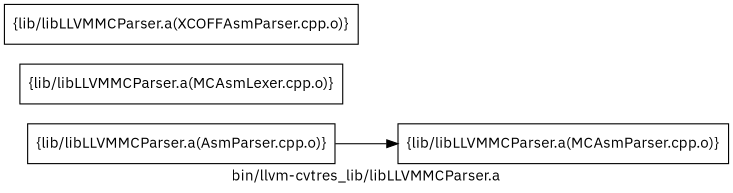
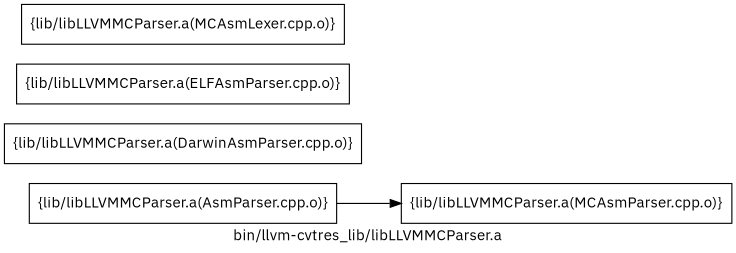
node "{lib/libLLVMMCParser.a(XCOFFAsmParser.cpp.o)}": removed
node "{lib/libLLVMMCParser.a(ELFAsmParser.cpp.o)}": added
node "{lib/libLLVMMCParser.a(DarwinAsmParser.cpp.o)}": added
